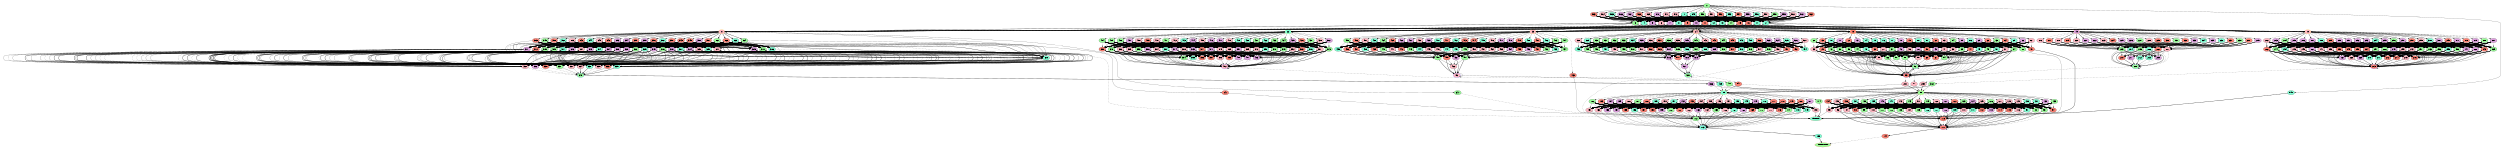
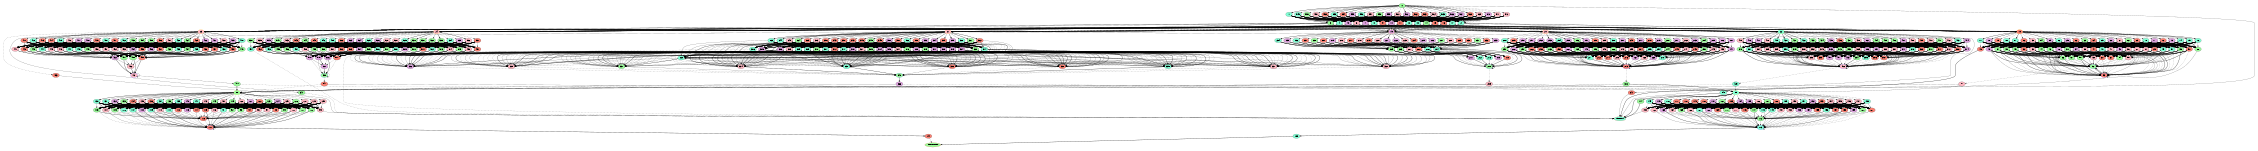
node "34": fillcolor palegreen -> plum
node "200": removed
